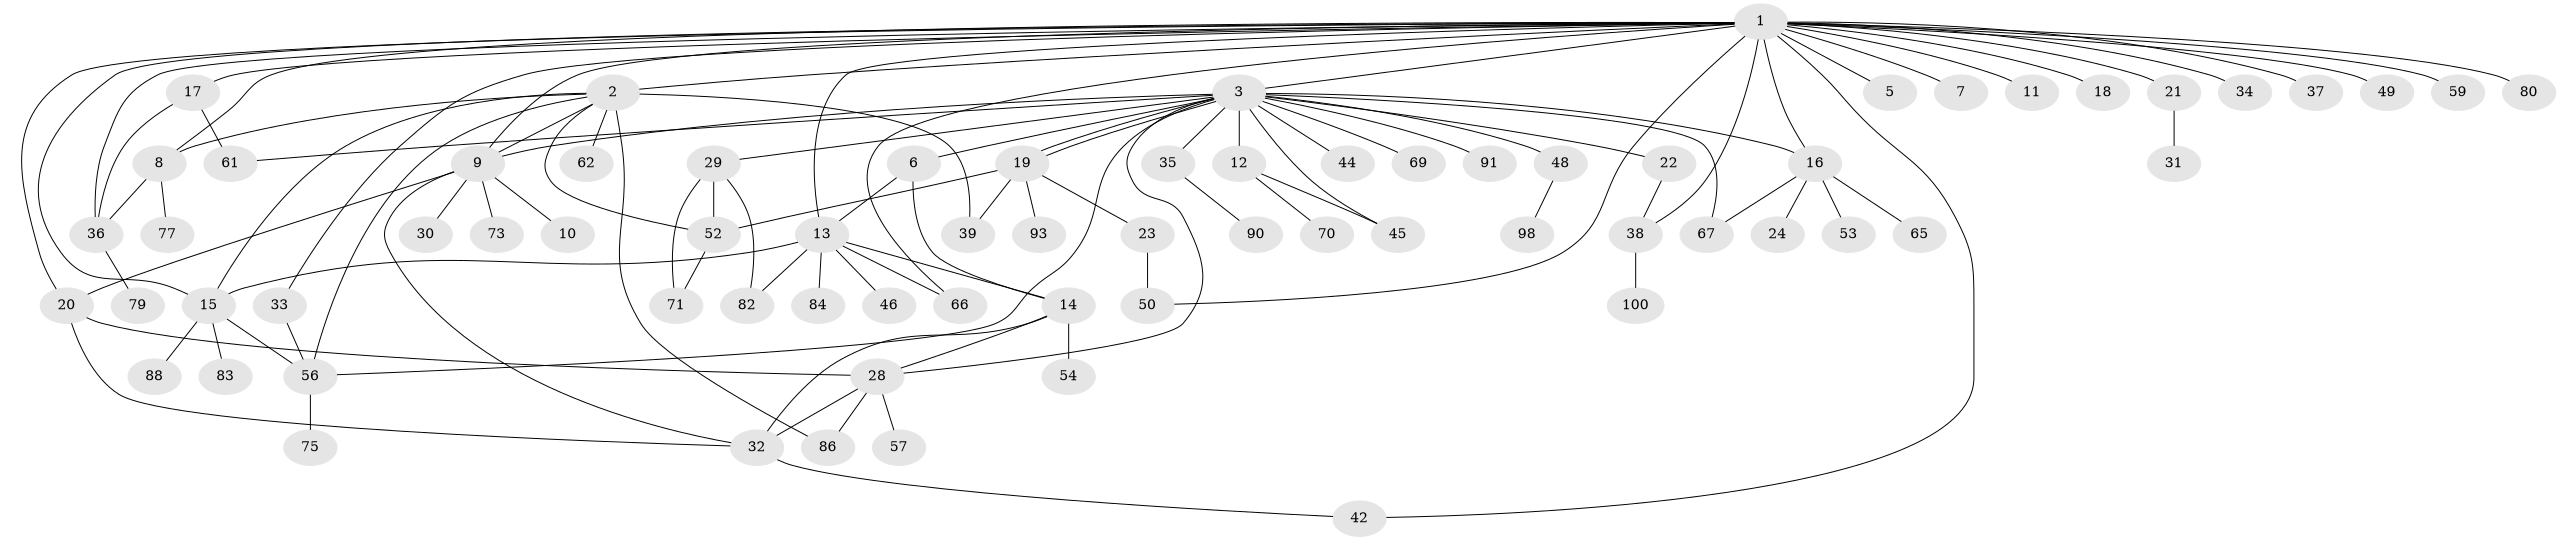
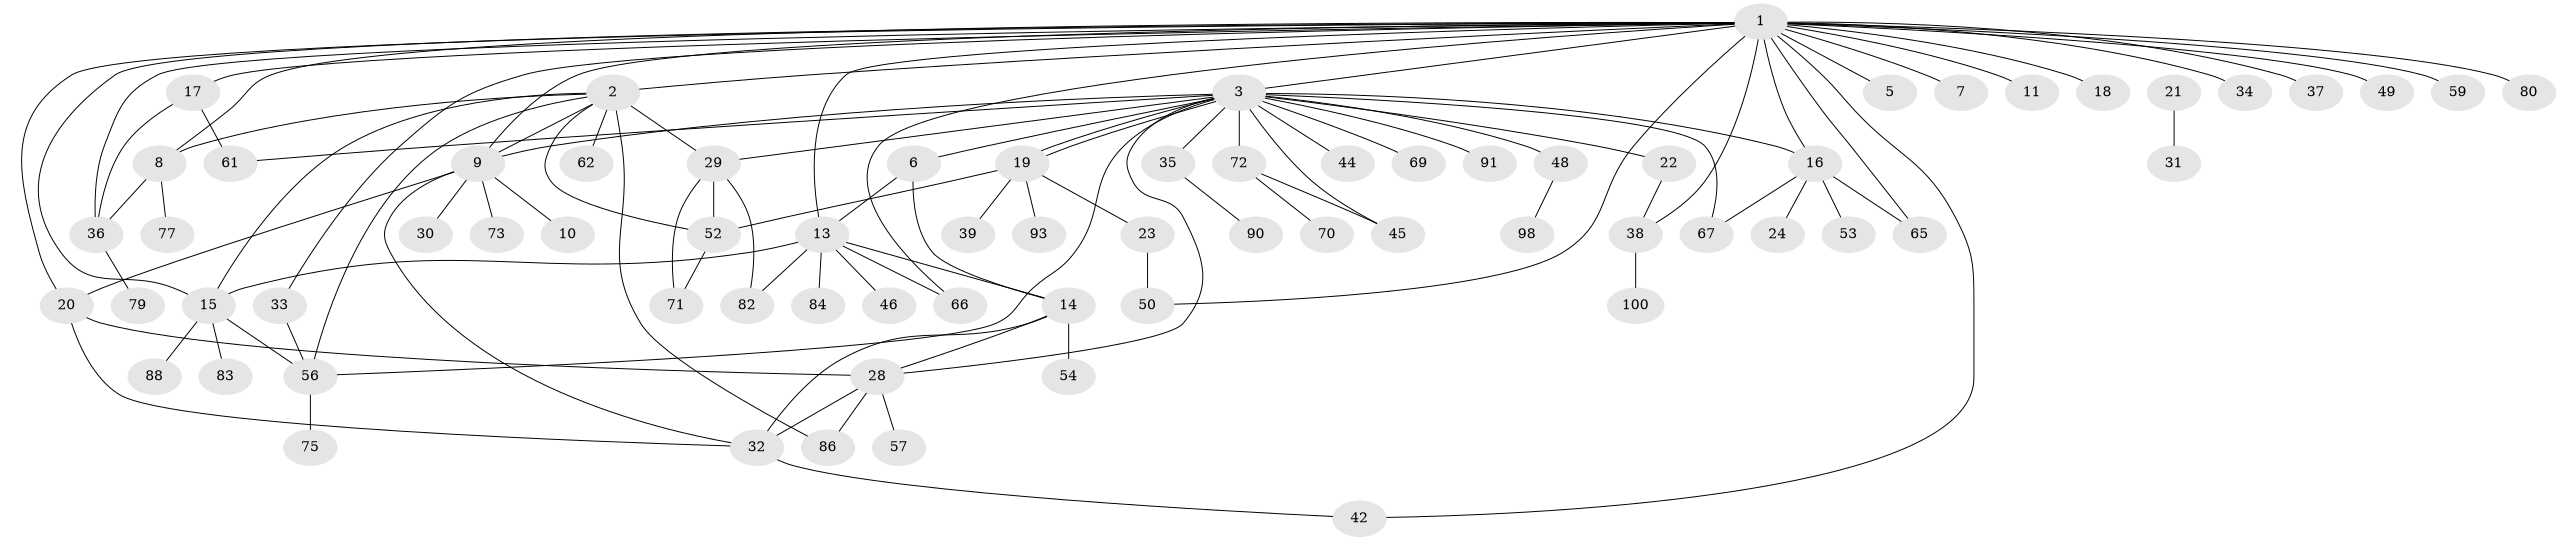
edge "1" -- "21": now "1" -- "65"
edge "2" -- "39": now "2" -- "29"
node "12": label "12" -> "72"
